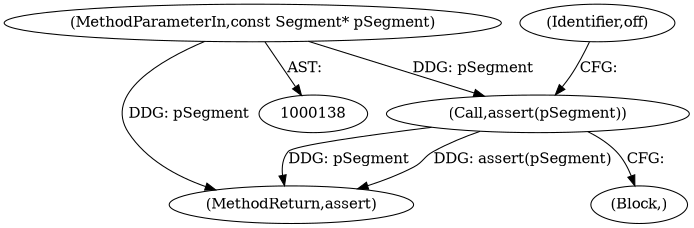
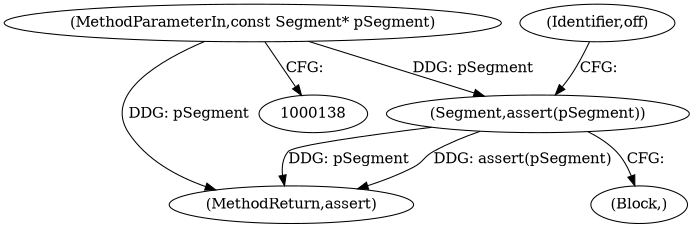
edge "(MethodParameterIn,const Segment* pSegment)" -> "1000138": label "AST: " -> "CFG: "
node "(Call,assert(pSegment))": label "(Call,assert(pSegment))" -> "(Segment,assert(pSegment))"
